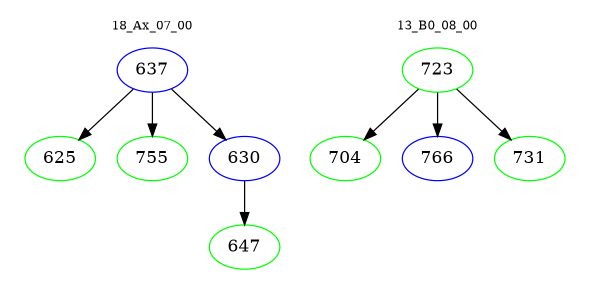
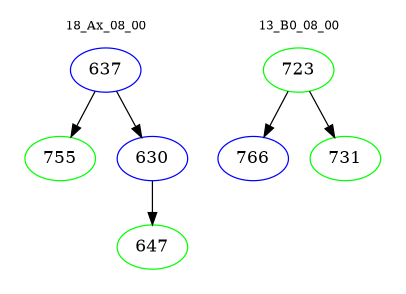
cluster "18_Ax_07_00": label "18_Ax_07_00" -> "18_Ax_08_00"
node "625": removed
node "704": removed
